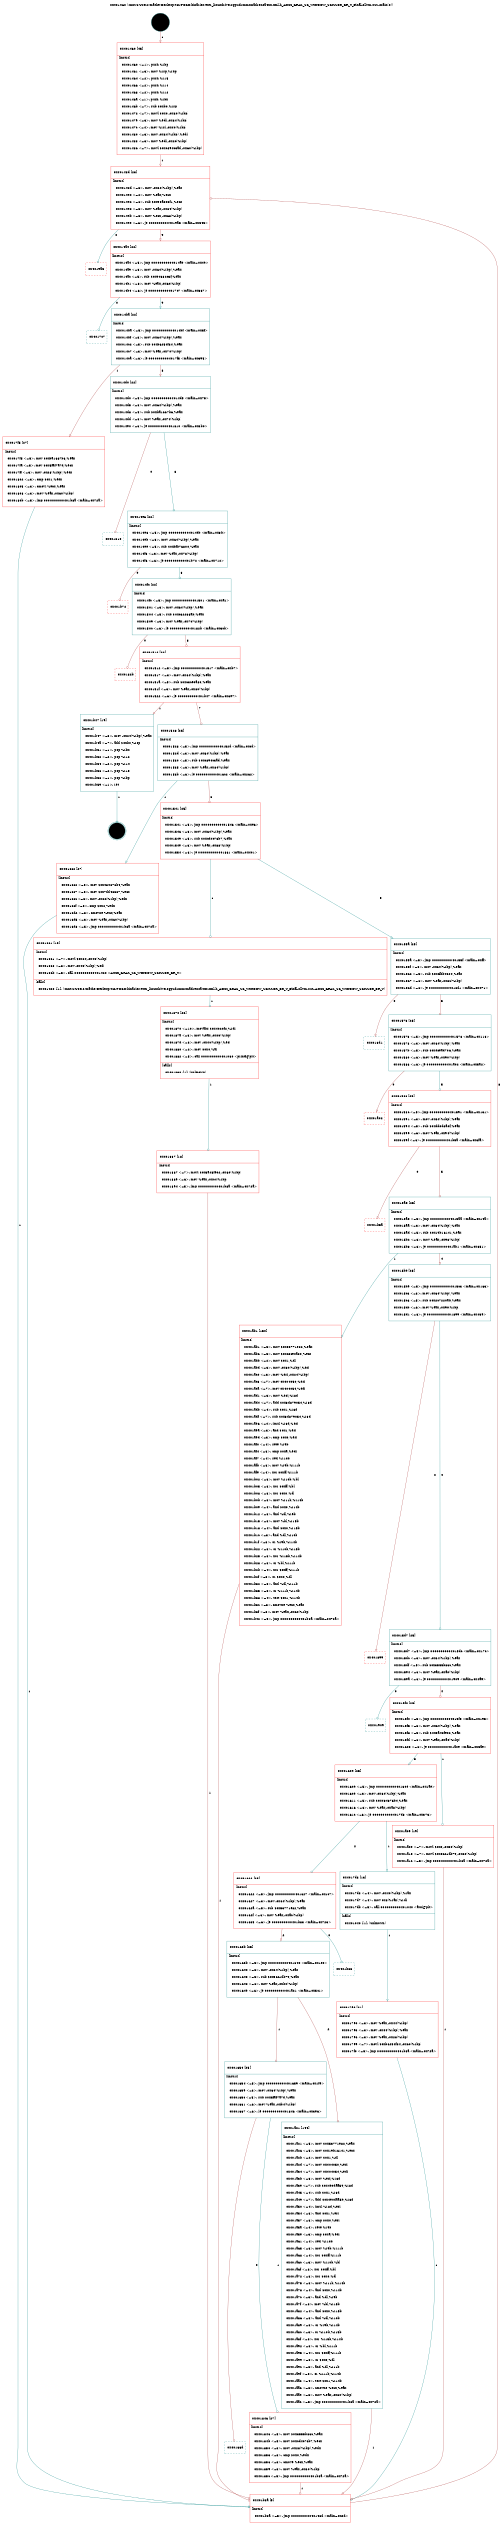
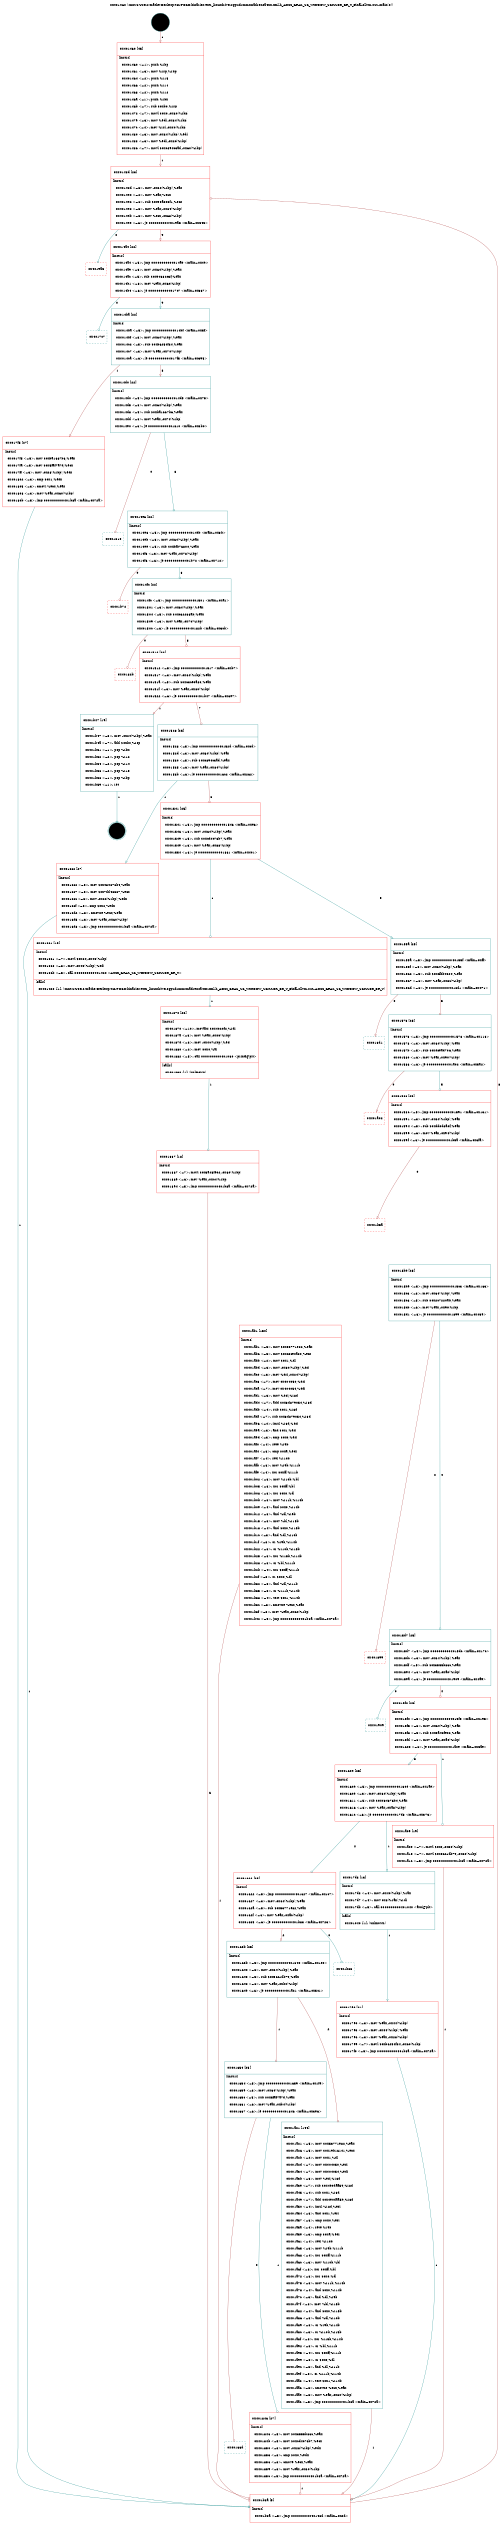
node "0x4015a5 [25]": removed
edge "0x401887 [18]" -> "0x401b8a [5]": label " 1" -> " 6"
